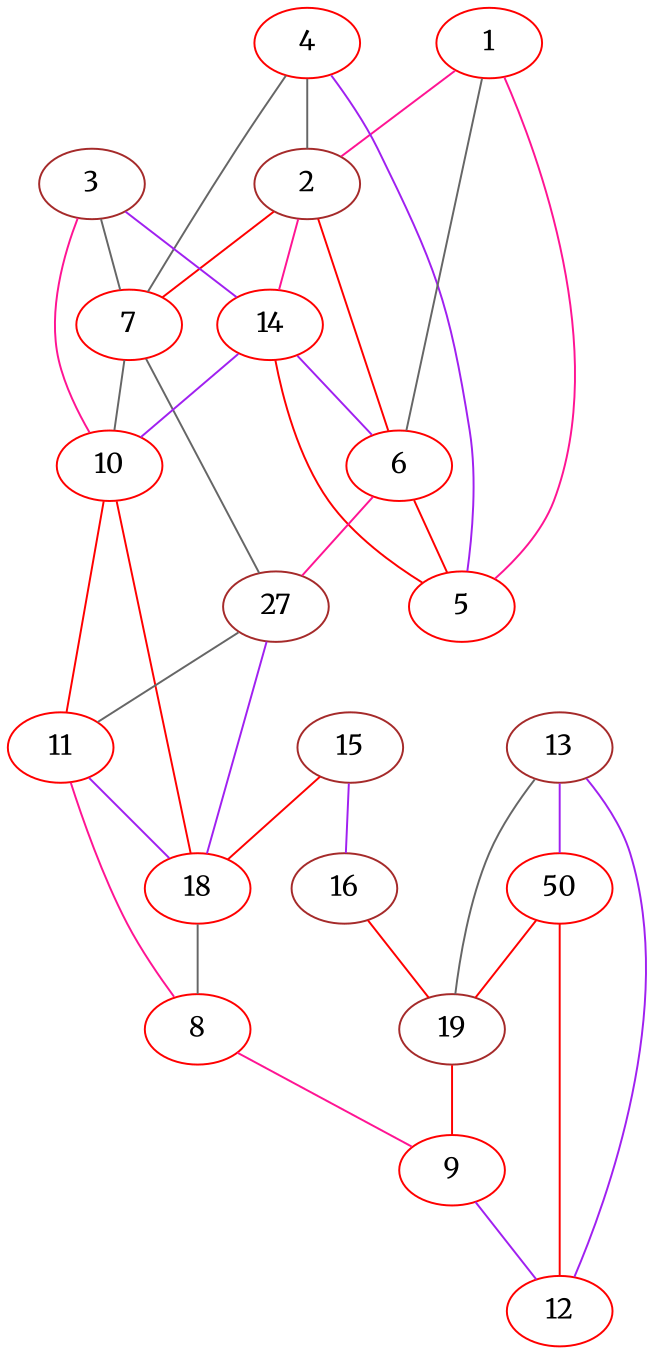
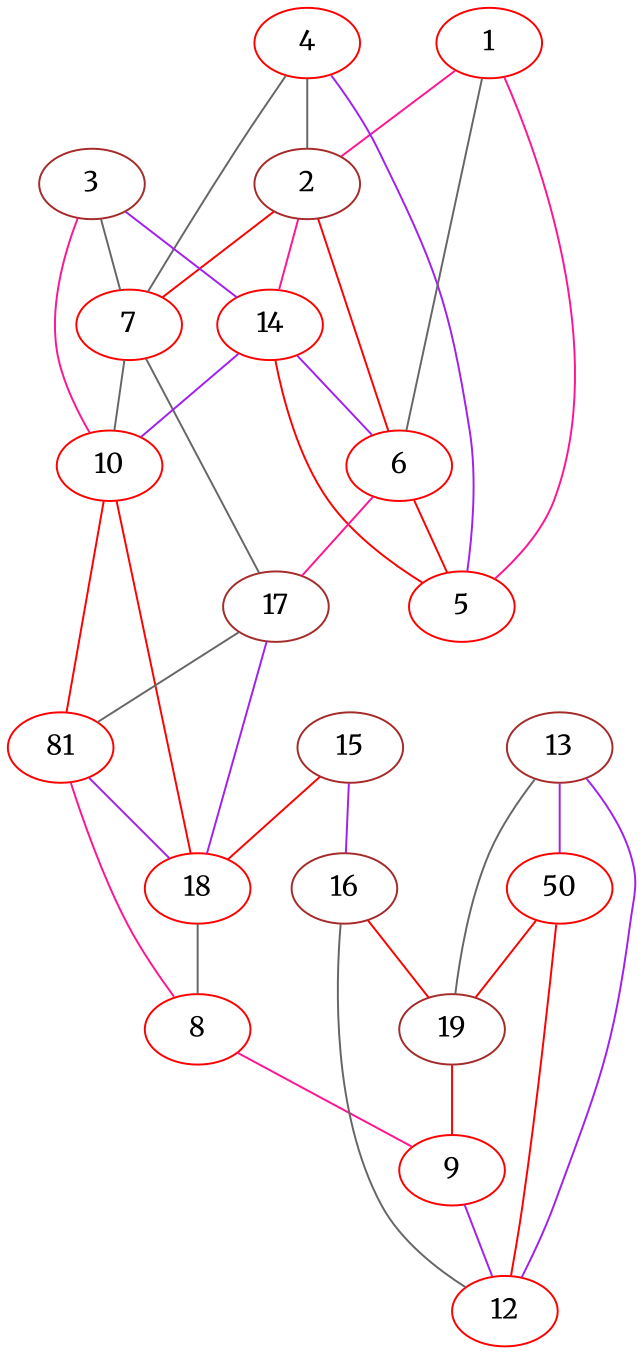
node "27": label "27" -> "17"
node "11": label "11" -> "81"
edge "16" -- "12": added
